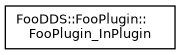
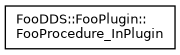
node "FooDDS::FooPlugin:: FooPlugin_InPlugin": label "FooDDS::FooPlugin:: FooPlugin_InPlugin" -> "FooDDS::FooPlugin:: FooProcedure_InPlugin"
